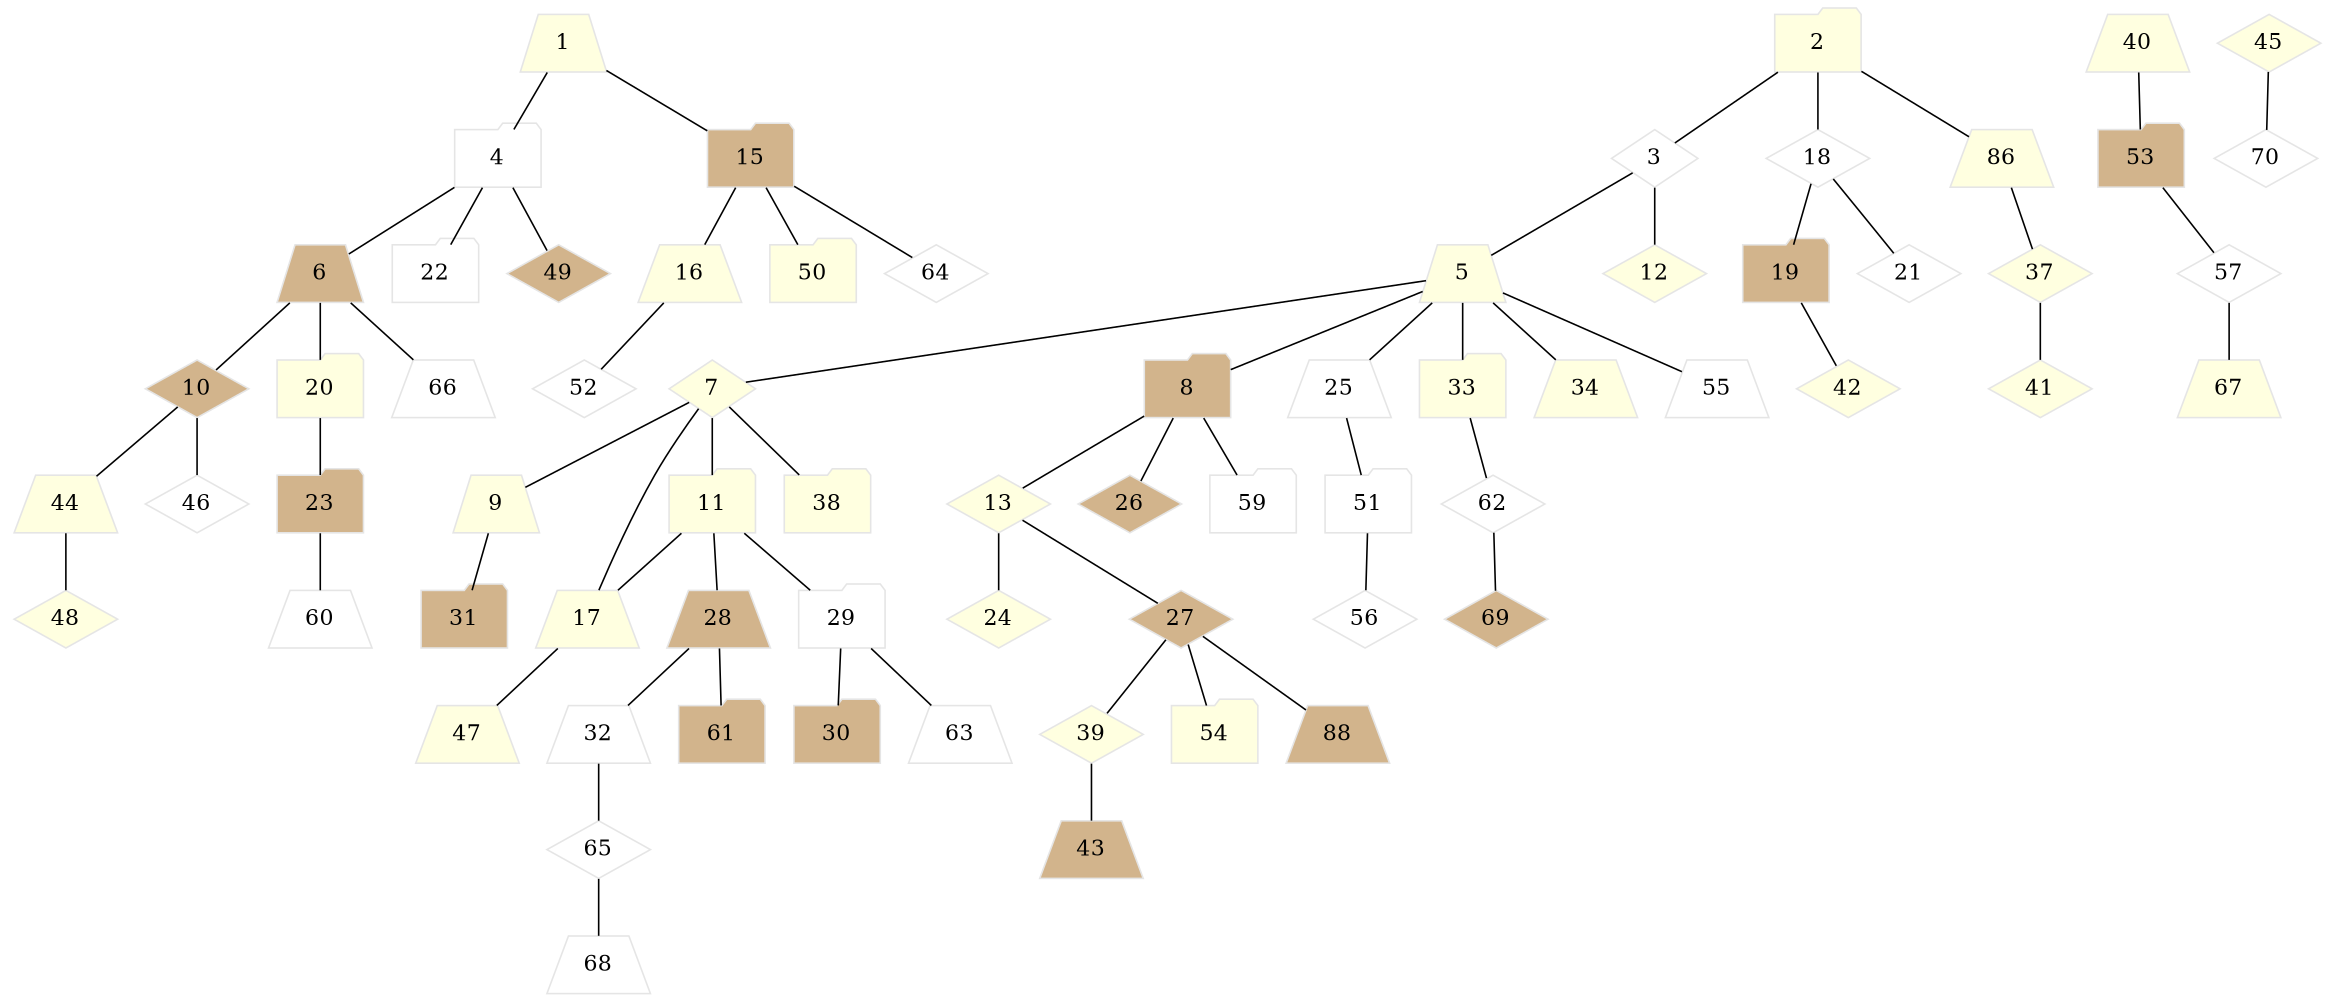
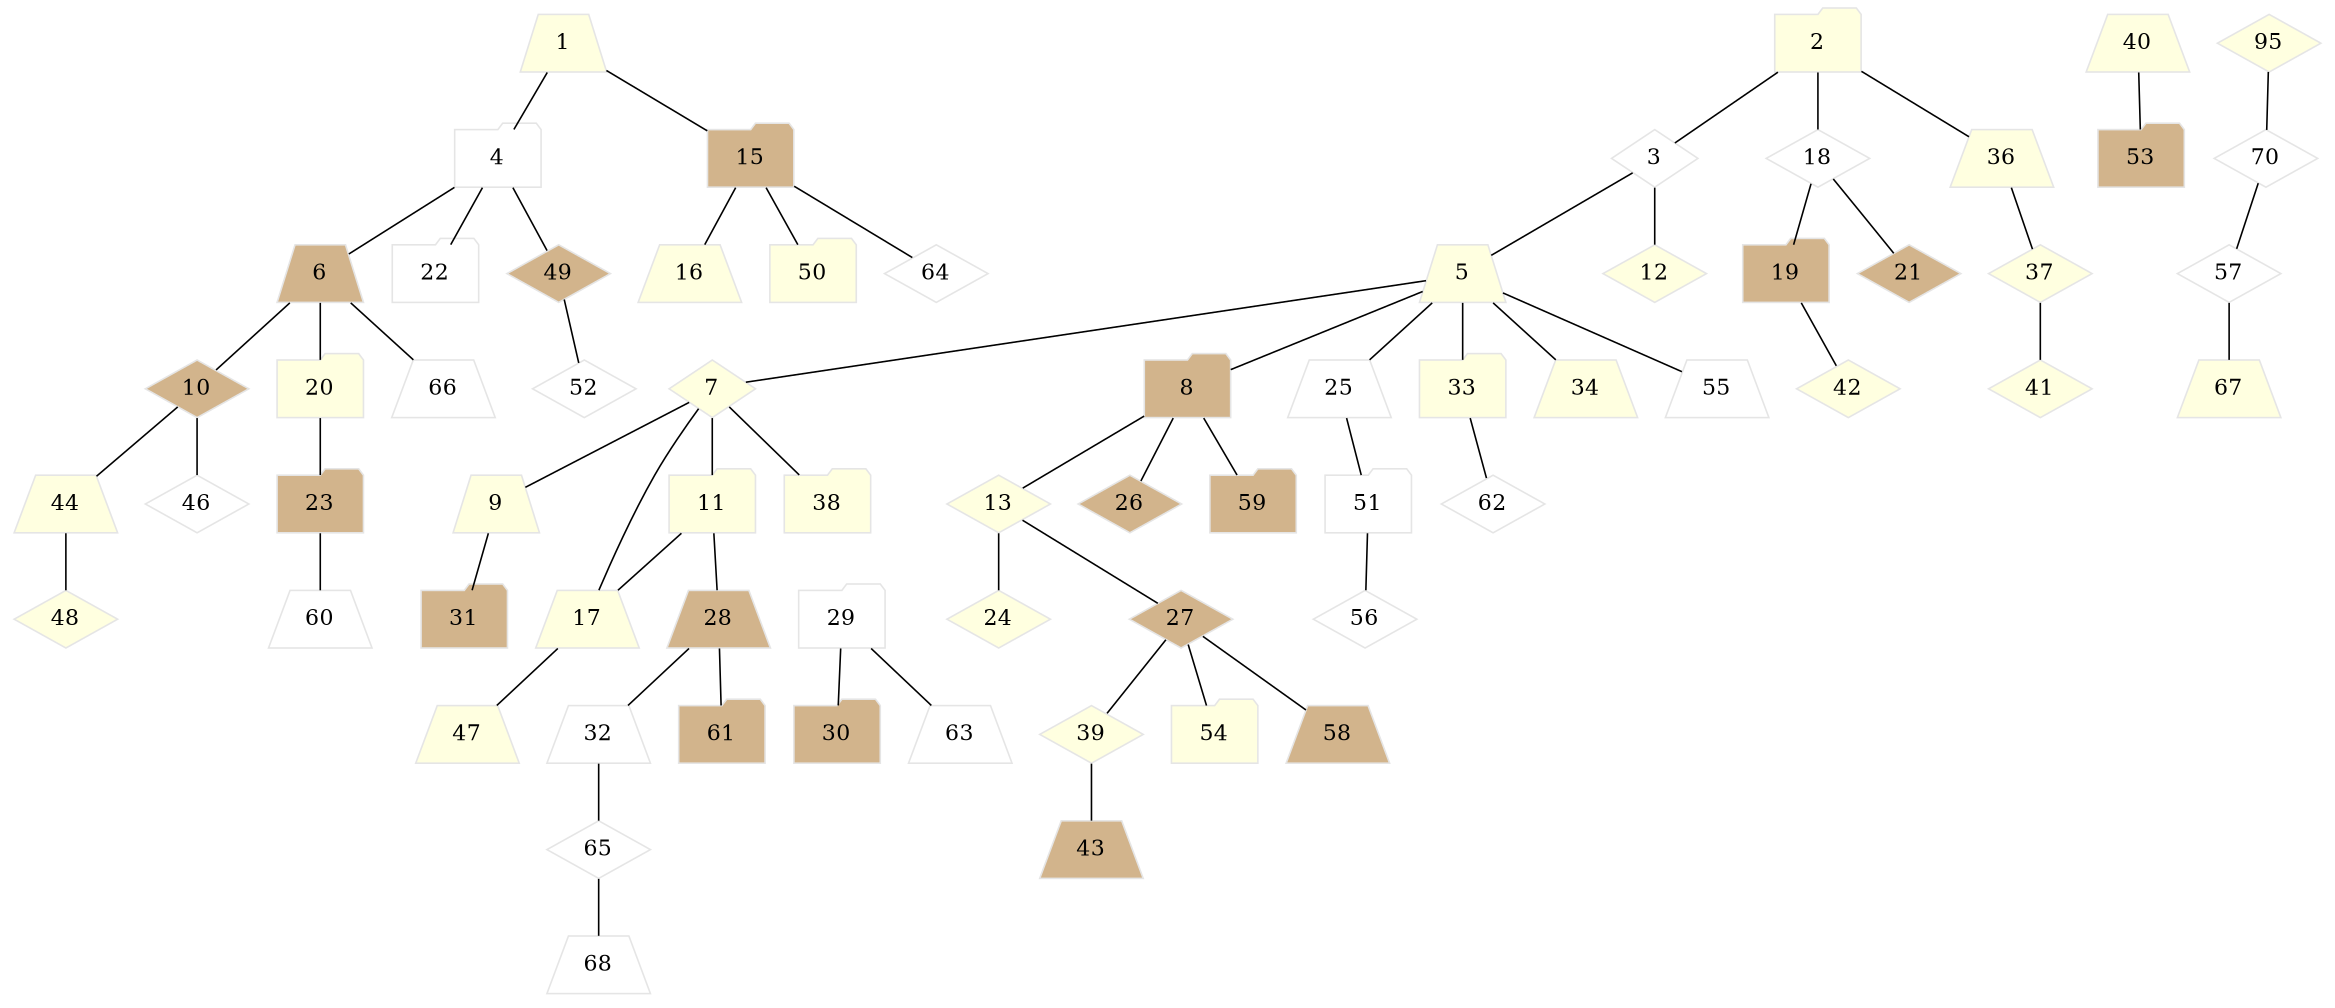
node "45": label "45" -> "95"
node "86": label "86" -> "36"
edge "53" -- "57": now "70" -- "57"
node "21": fillcolor white -> tan
edge "16" -- "52": now "49" -- "52"
node "59": fillcolor white -> tan
edge "11" -- "29": removed
node "69": removed
node "88": label "88" -> "58"
